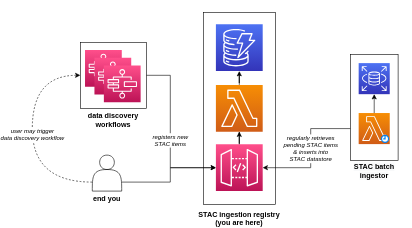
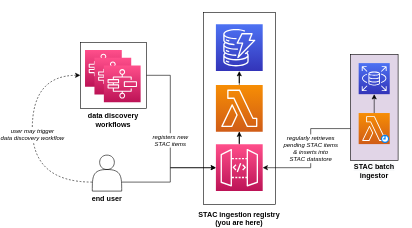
node "STAC batch ingestor": fillcolor #ffffff -> #e1d5e7
node "end you": label "end you" -> "end user"
